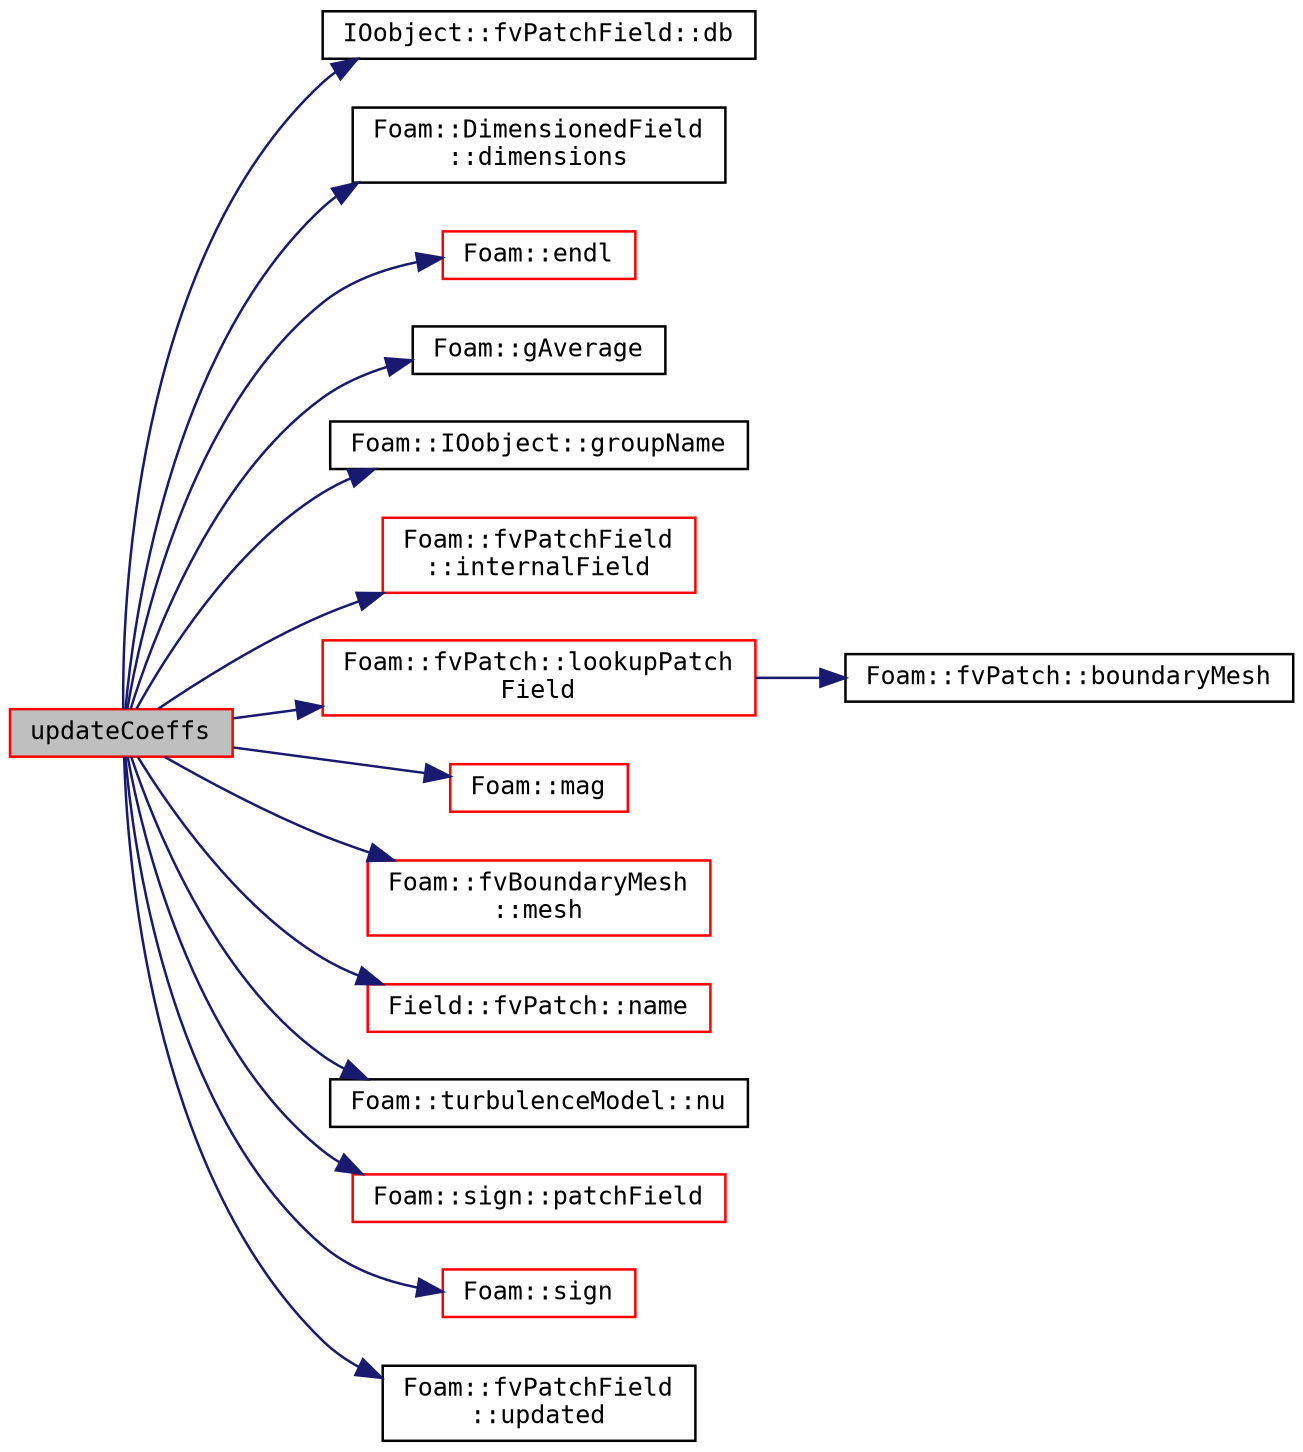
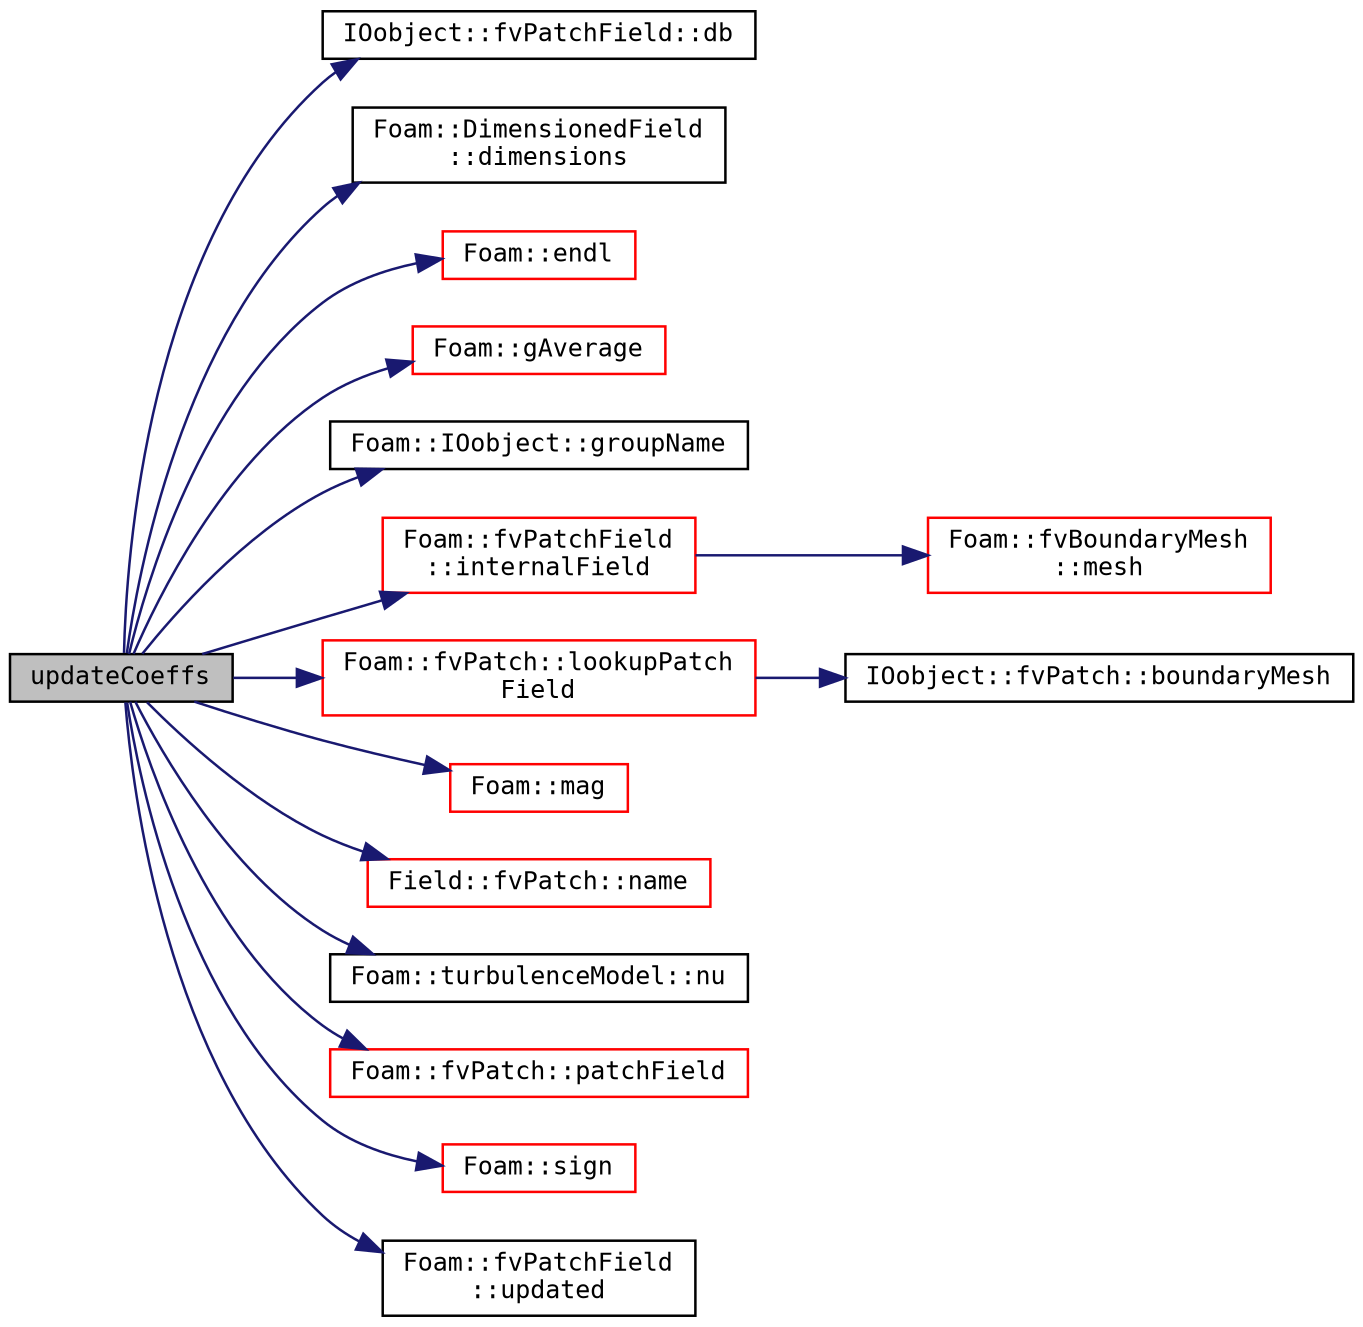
node "Foam::gAverage": color black -> red
node "Foam::fvPatch::boundaryMesh": label "Foam::fvPatch::boundaryMesh" -> "IOobject::fvPatch::boundaryMesh"
node "updateCoeffs": color red -> black
edge "updateCoeffs" -> "Foam::fvBoundaryMesh ::mesh": now "Foam::fvPatchField ::internalField" -> "Foam::fvBoundaryMesh ::mesh"
node "Foam::sign::patchField": label "Foam::sign::patchField" -> "Foam::fvPatch::patchField"
